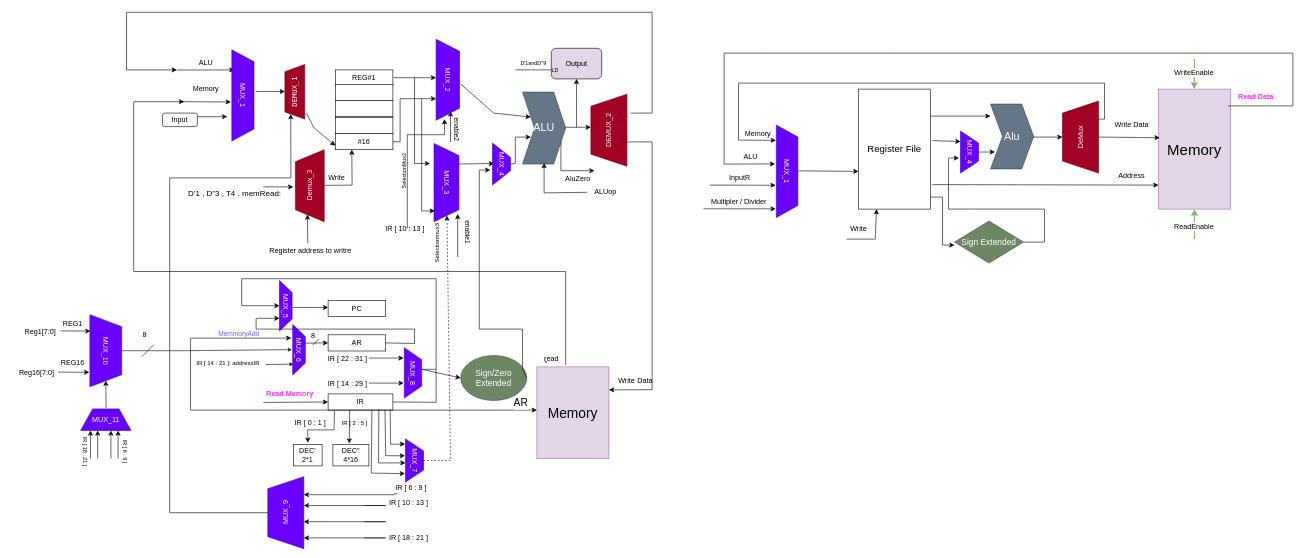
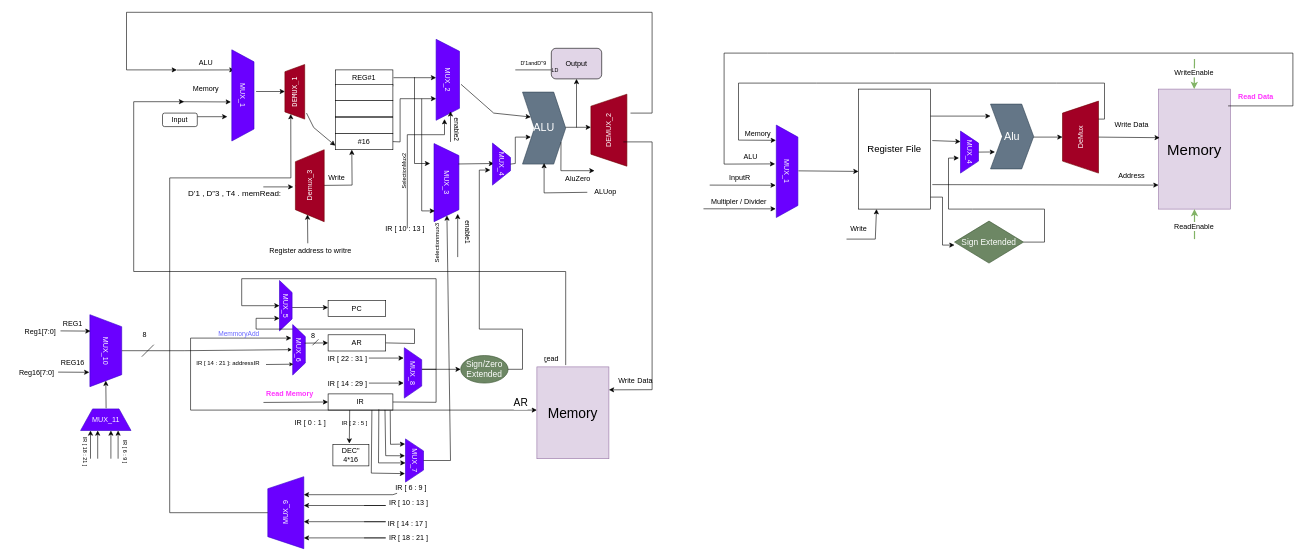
edge "MUX_7" -> "MUX_3": style dashed -> solid
node "Sign/Zero Extended": size 66x45 -> 47x28
edge "IR" -> "DEC' 2*1": removed
node "DEC' 2*1": removed
node "IR [ 14 : 17 ]": added
